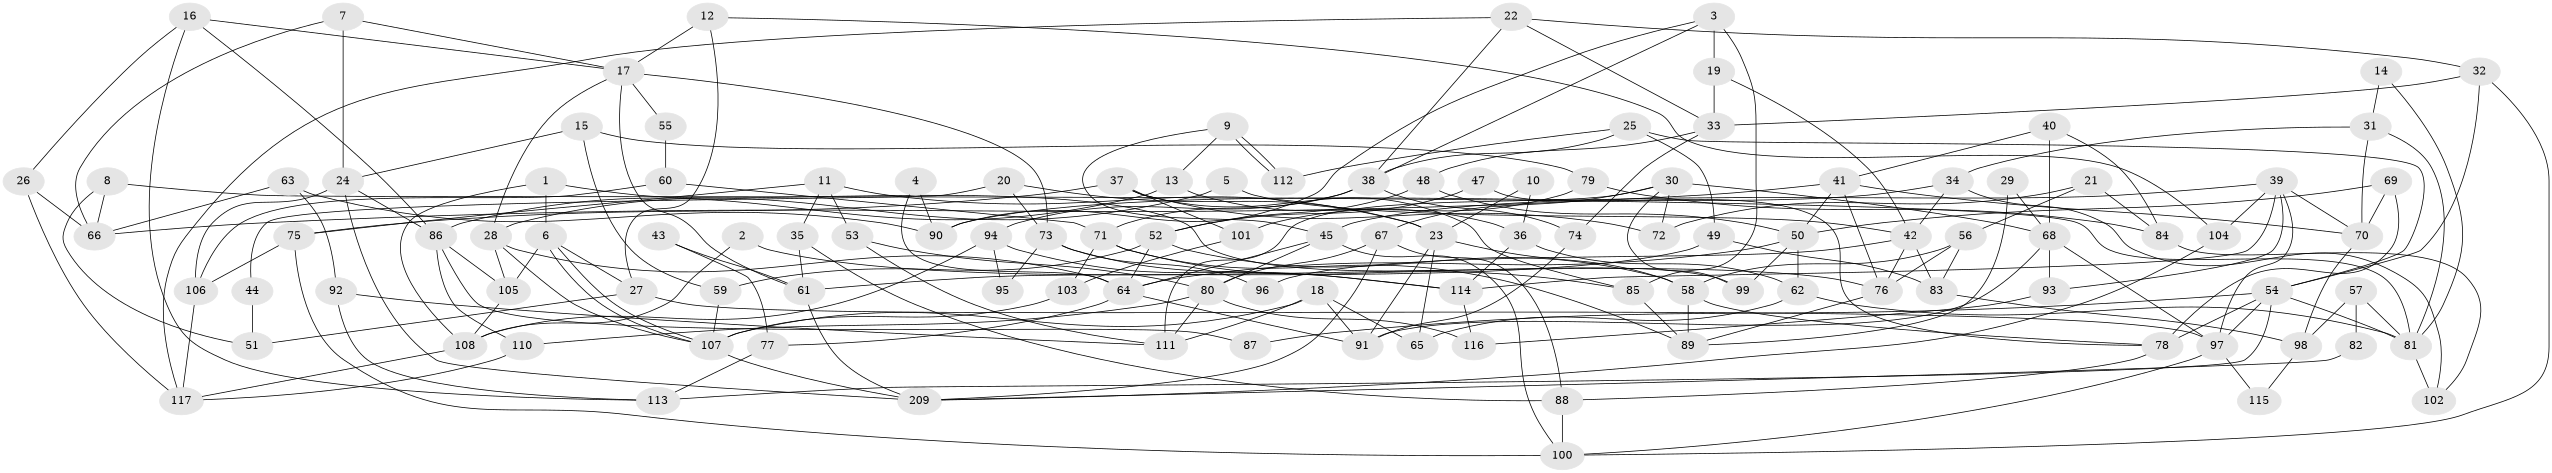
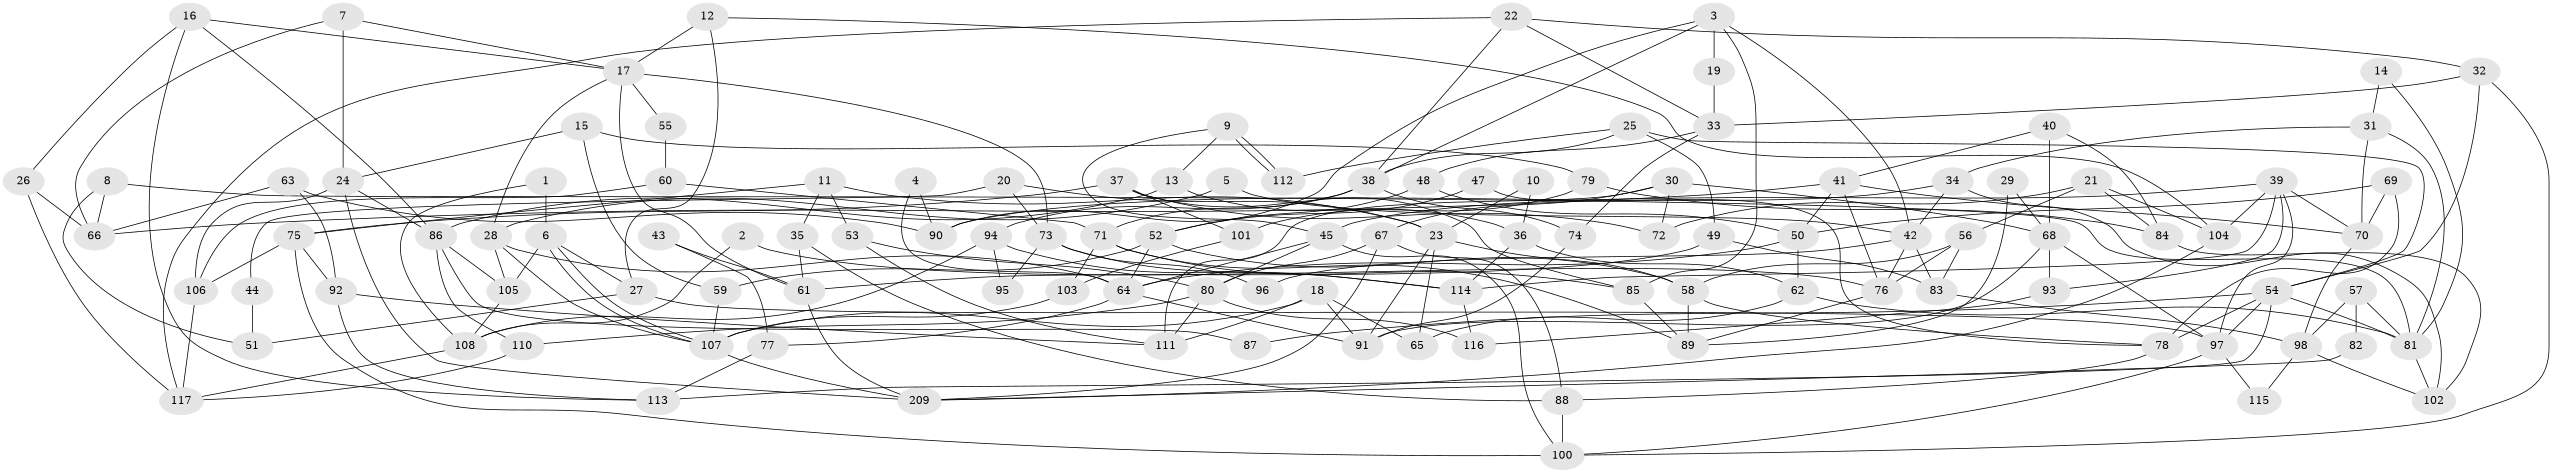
edge "19" -- "42": now "3" -- "42"
edge "21" -- "104": added
edge "75" -- "92": added
node "99": removed
edge "98" -- "102": added
